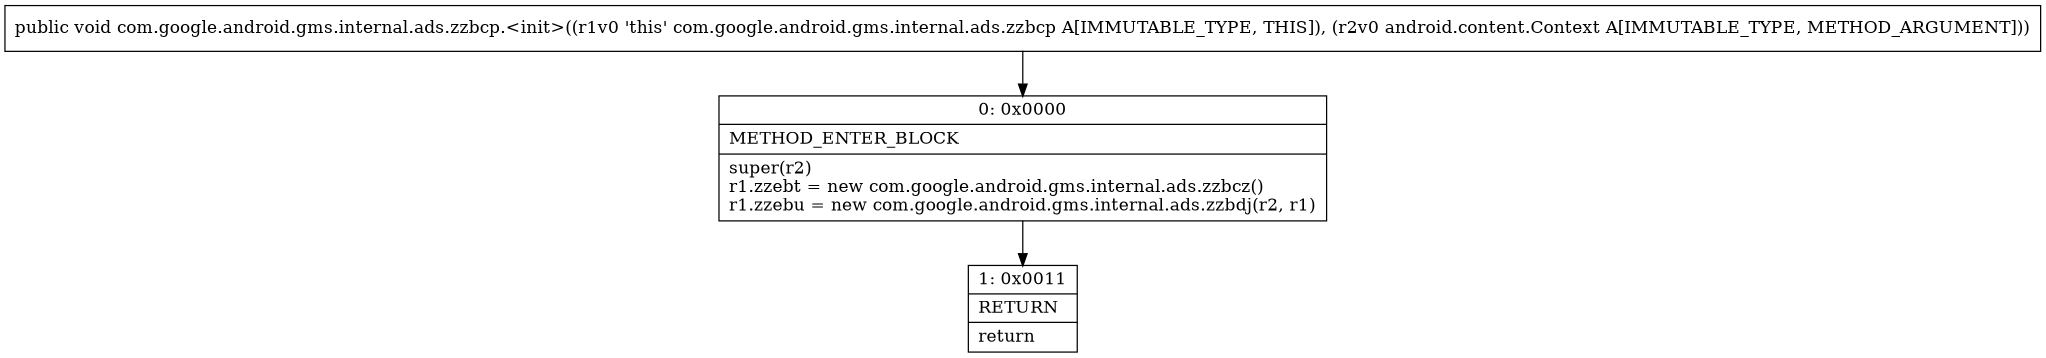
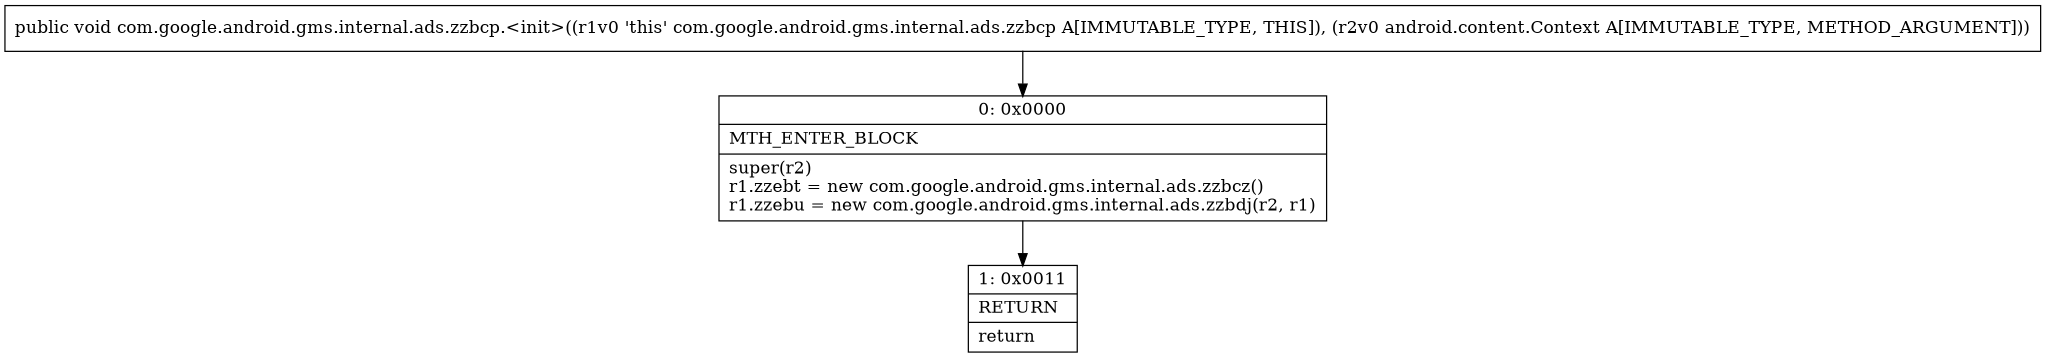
node "0: 0x0000": text "METHOD_ENTER_BLOCK" -> "MTH_ENTER_BLOCK"
